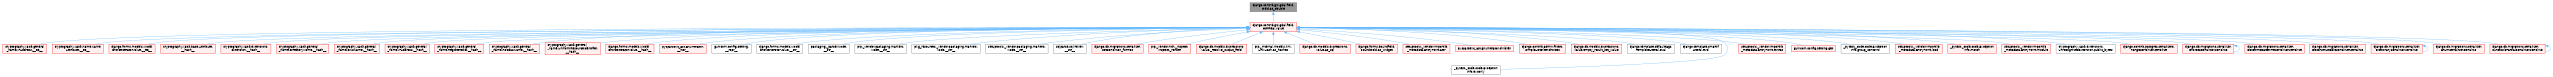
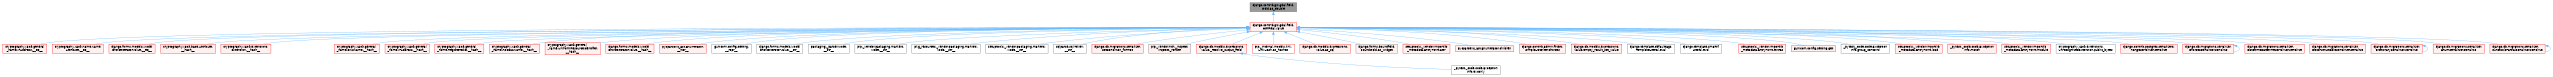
edge "_pytest._code.code.Exception Info.exconly" -> "django.contrib.gis.gdal.field. OFTReal.value": now "_pytest._code.code.Exception Info.exconly" -> "django.db.models.expressions. Value._resolve_output_field"
node "cryptography.x509.general _name.DirectoryName.__hash__": removed
node "pip._vendor.rich._inspect. Inspect._render": color red -> grey40
node "pip._internal.models.link. LinkHash.as_hashes": color grey40 -> red
node "django.forms.boundfield. BoundField.as_widget": color red -> grey40
